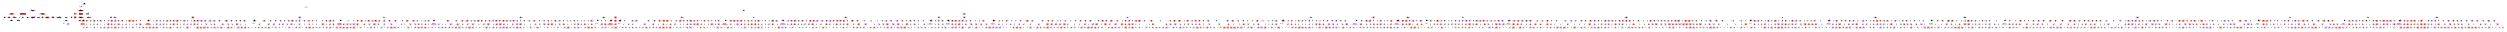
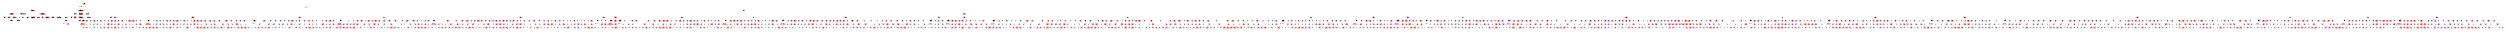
node "publicationStmt": fillcolor salmon -> white
